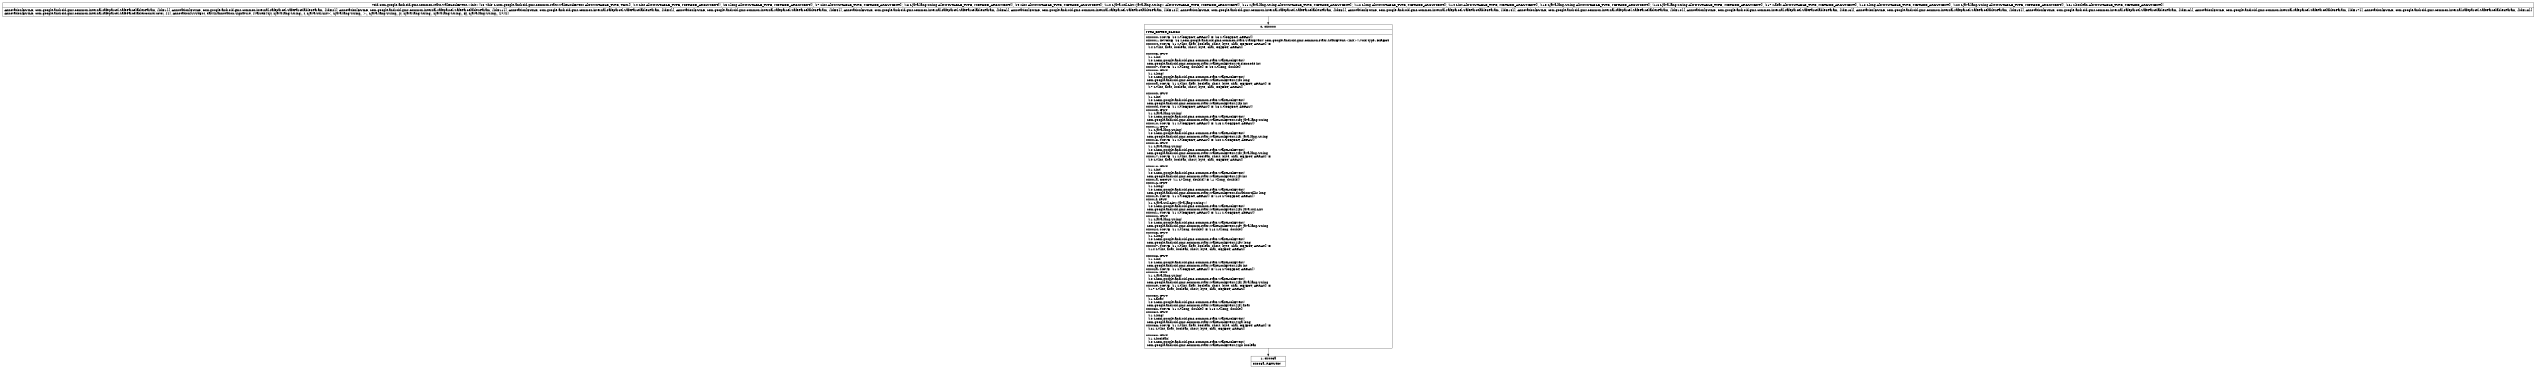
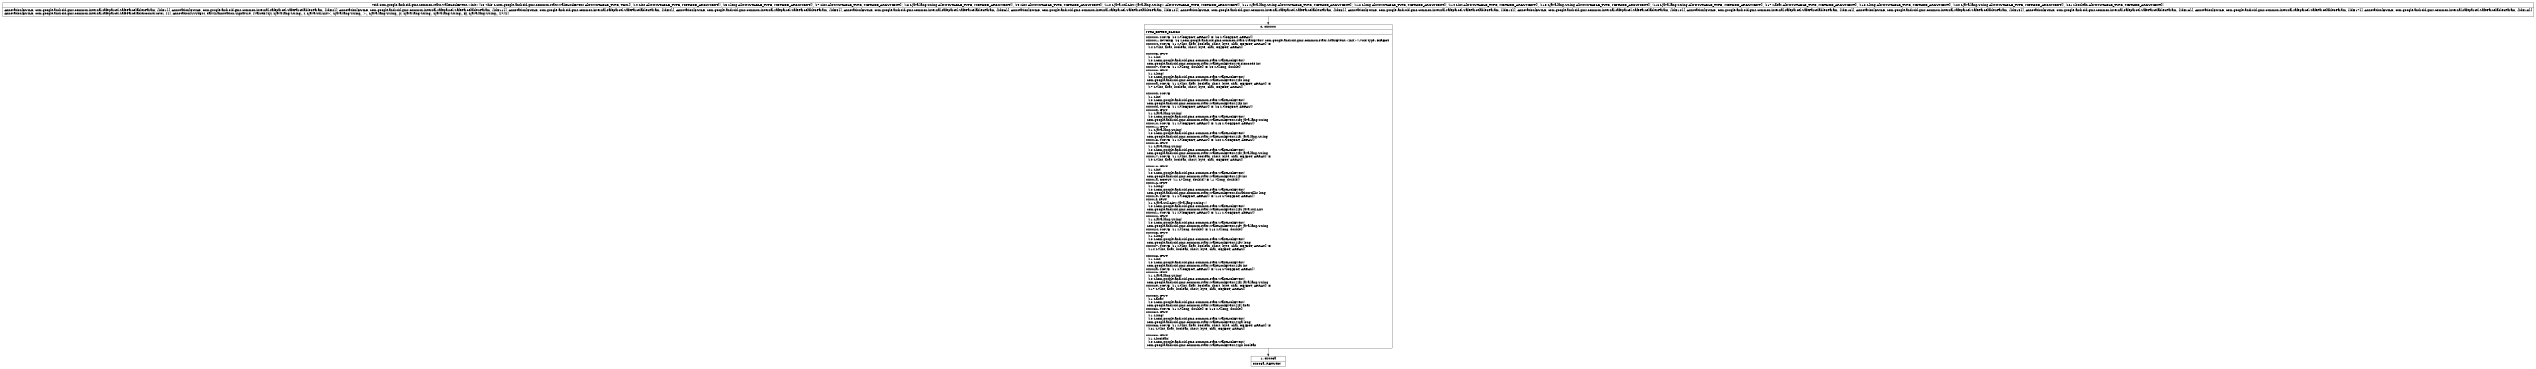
node "0: 0x0000": text "0x000b: IPUT" -> "0x000b: MOVE"
